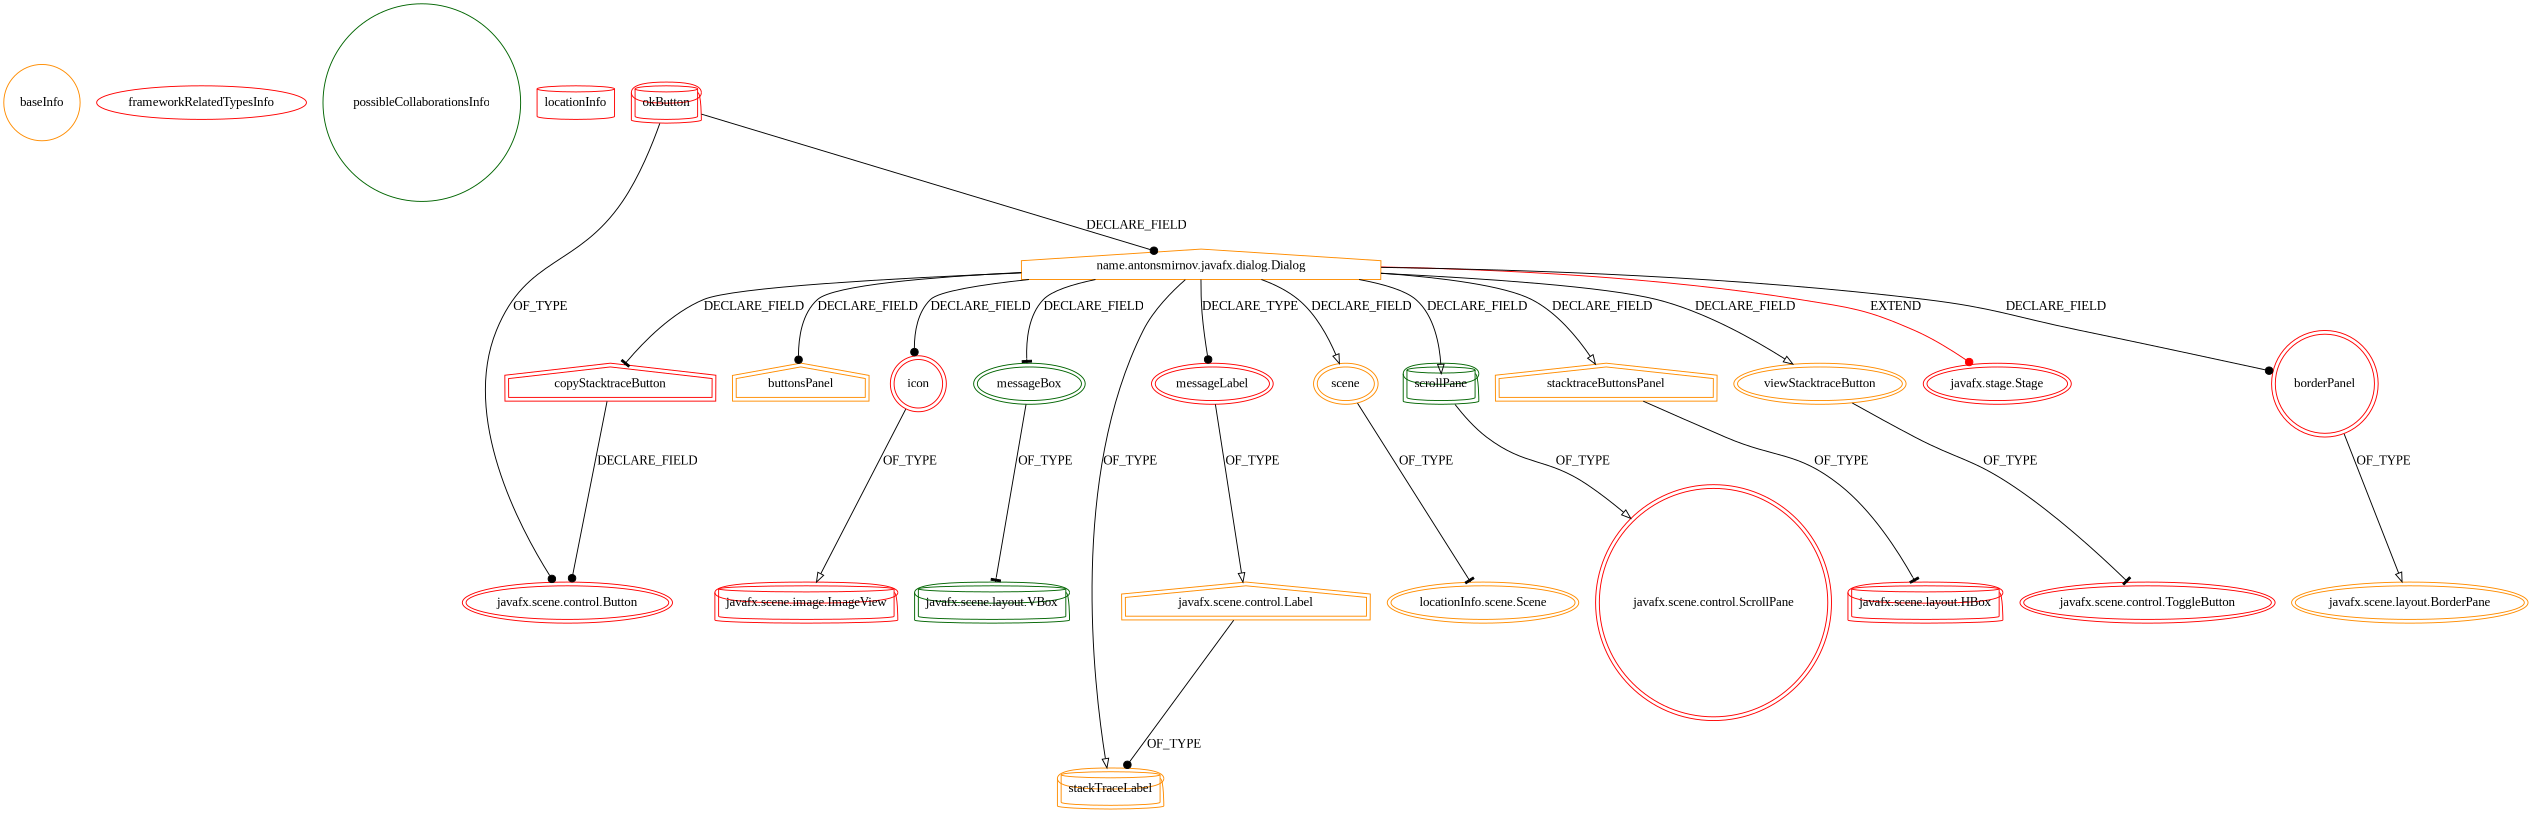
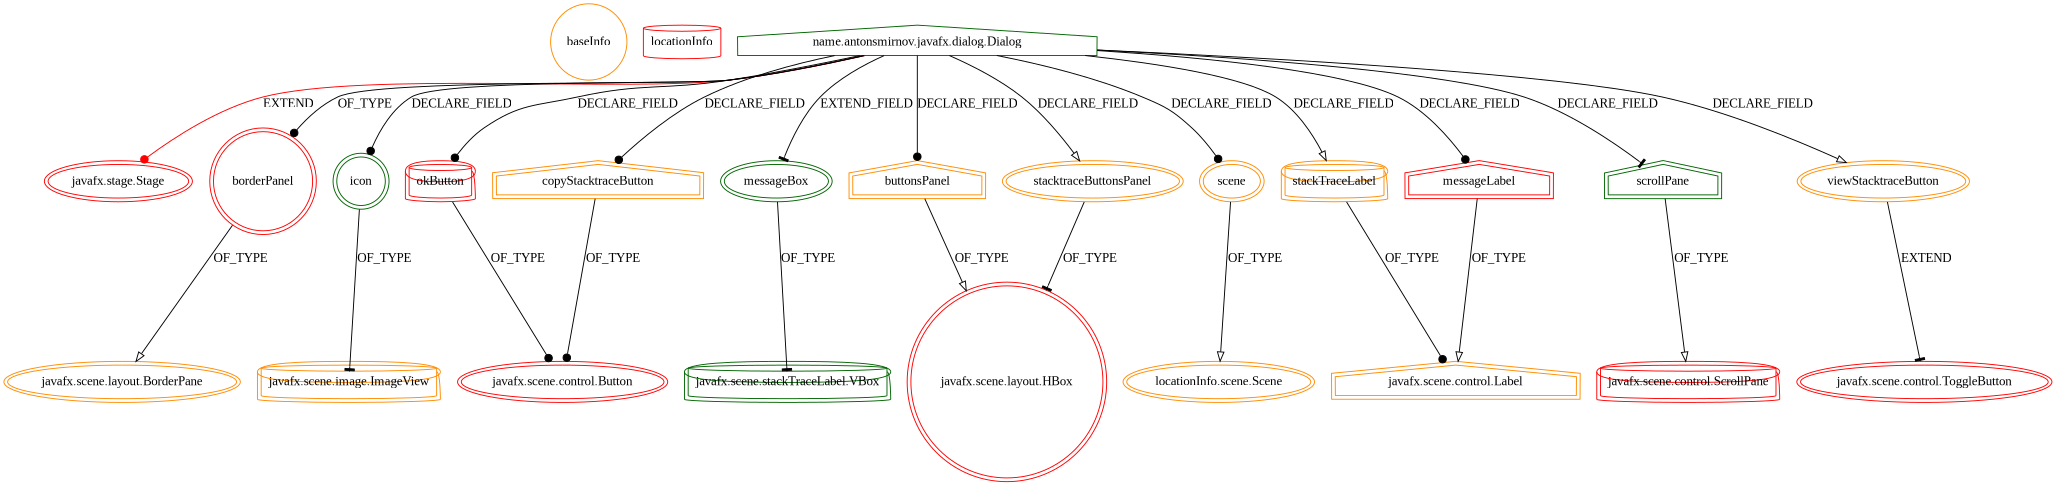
node "frameworkRelatedTypesInfo": removed
node "possibleCollaborationsInfo": removed
edge "okButton" -> "name.antonsmirnov.javafx.dialog.Dialog": reversed
edge "buttonsPanel" -> "javafx.scene.layout.HBox": added, label "OF_TYPE"
node "name.antonsmirnov.javafx.dialog.Dialog": color darkorange -> darkgreen
edge "name.antonsmirnov.javafx.dialog.Dialog" -> "copyStacktraceButton": arrowhead tee -> dot
edge "name.antonsmirnov.javafx.dialog.Dialog" -> "scrollPane": arrowhead onormal -> tee
edge "name.antonsmirnov.javafx.dialog.Dialog" -> "messageBox": label "DECLARE_FIELD" -> "EXTEND_FIELD"
edge "name.antonsmirnov.javafx.dialog.Dialog" -> "messageLabel": label "DECLARE_TYPE" -> "DECLARE_FIELD"
edge "name.antonsmirnov.javafx.dialog.Dialog" -> "borderPanel": label "DECLARE_FIELD" -> "OF_TYPE"
edge "name.antonsmirnov.javafx.dialog.Dialog" -> "scene": arrowhead onormal -> dot
node "copyStacktraceButton": color red -> darkorange
node "icon": color red -> darkgreen
node "messageLabel": shape ellipse -> house
node "scrollPane": shape cylinder -> house
node "stacktraceButtonsPanel": shape house -> ellipse
edge "copyStacktraceButton" -> "javafx.scene.control.Button": label "DECLARE_FIELD" -> "OF_TYPE"
edge "name.antonsmirnov.javafx.dialog.Dialog" -> "stackTraceLabel": label "OF_TYPE" -> "DECLARE_FIELD"
edge "viewStacktraceButton" -> "javafx.scene.control.ToggleButton": label "OF_TYPE" -> "EXTEND"
edge "icon" -> "javafx.scene.image.ImageView": arrowhead onormal -> tee
edge "scene" -> "locationInfo.scene.Scene": arrowhead tee -> onormal
node "javafx.scene.image.ImageView": color red -> darkorange
node "javafx.scene.layout.VBox": label "javafx.scene.layout.VBox" -> "javafx.scene.stackTraceLabel.VBox"
node "javafx.scene.control.ScrollPane": shape circle -> cylinder
node "javafx.scene.layout.HBox": shape cylinder -> circle
edge "javafx.scene.control.Label" -> "stackTraceLabel": reversed
